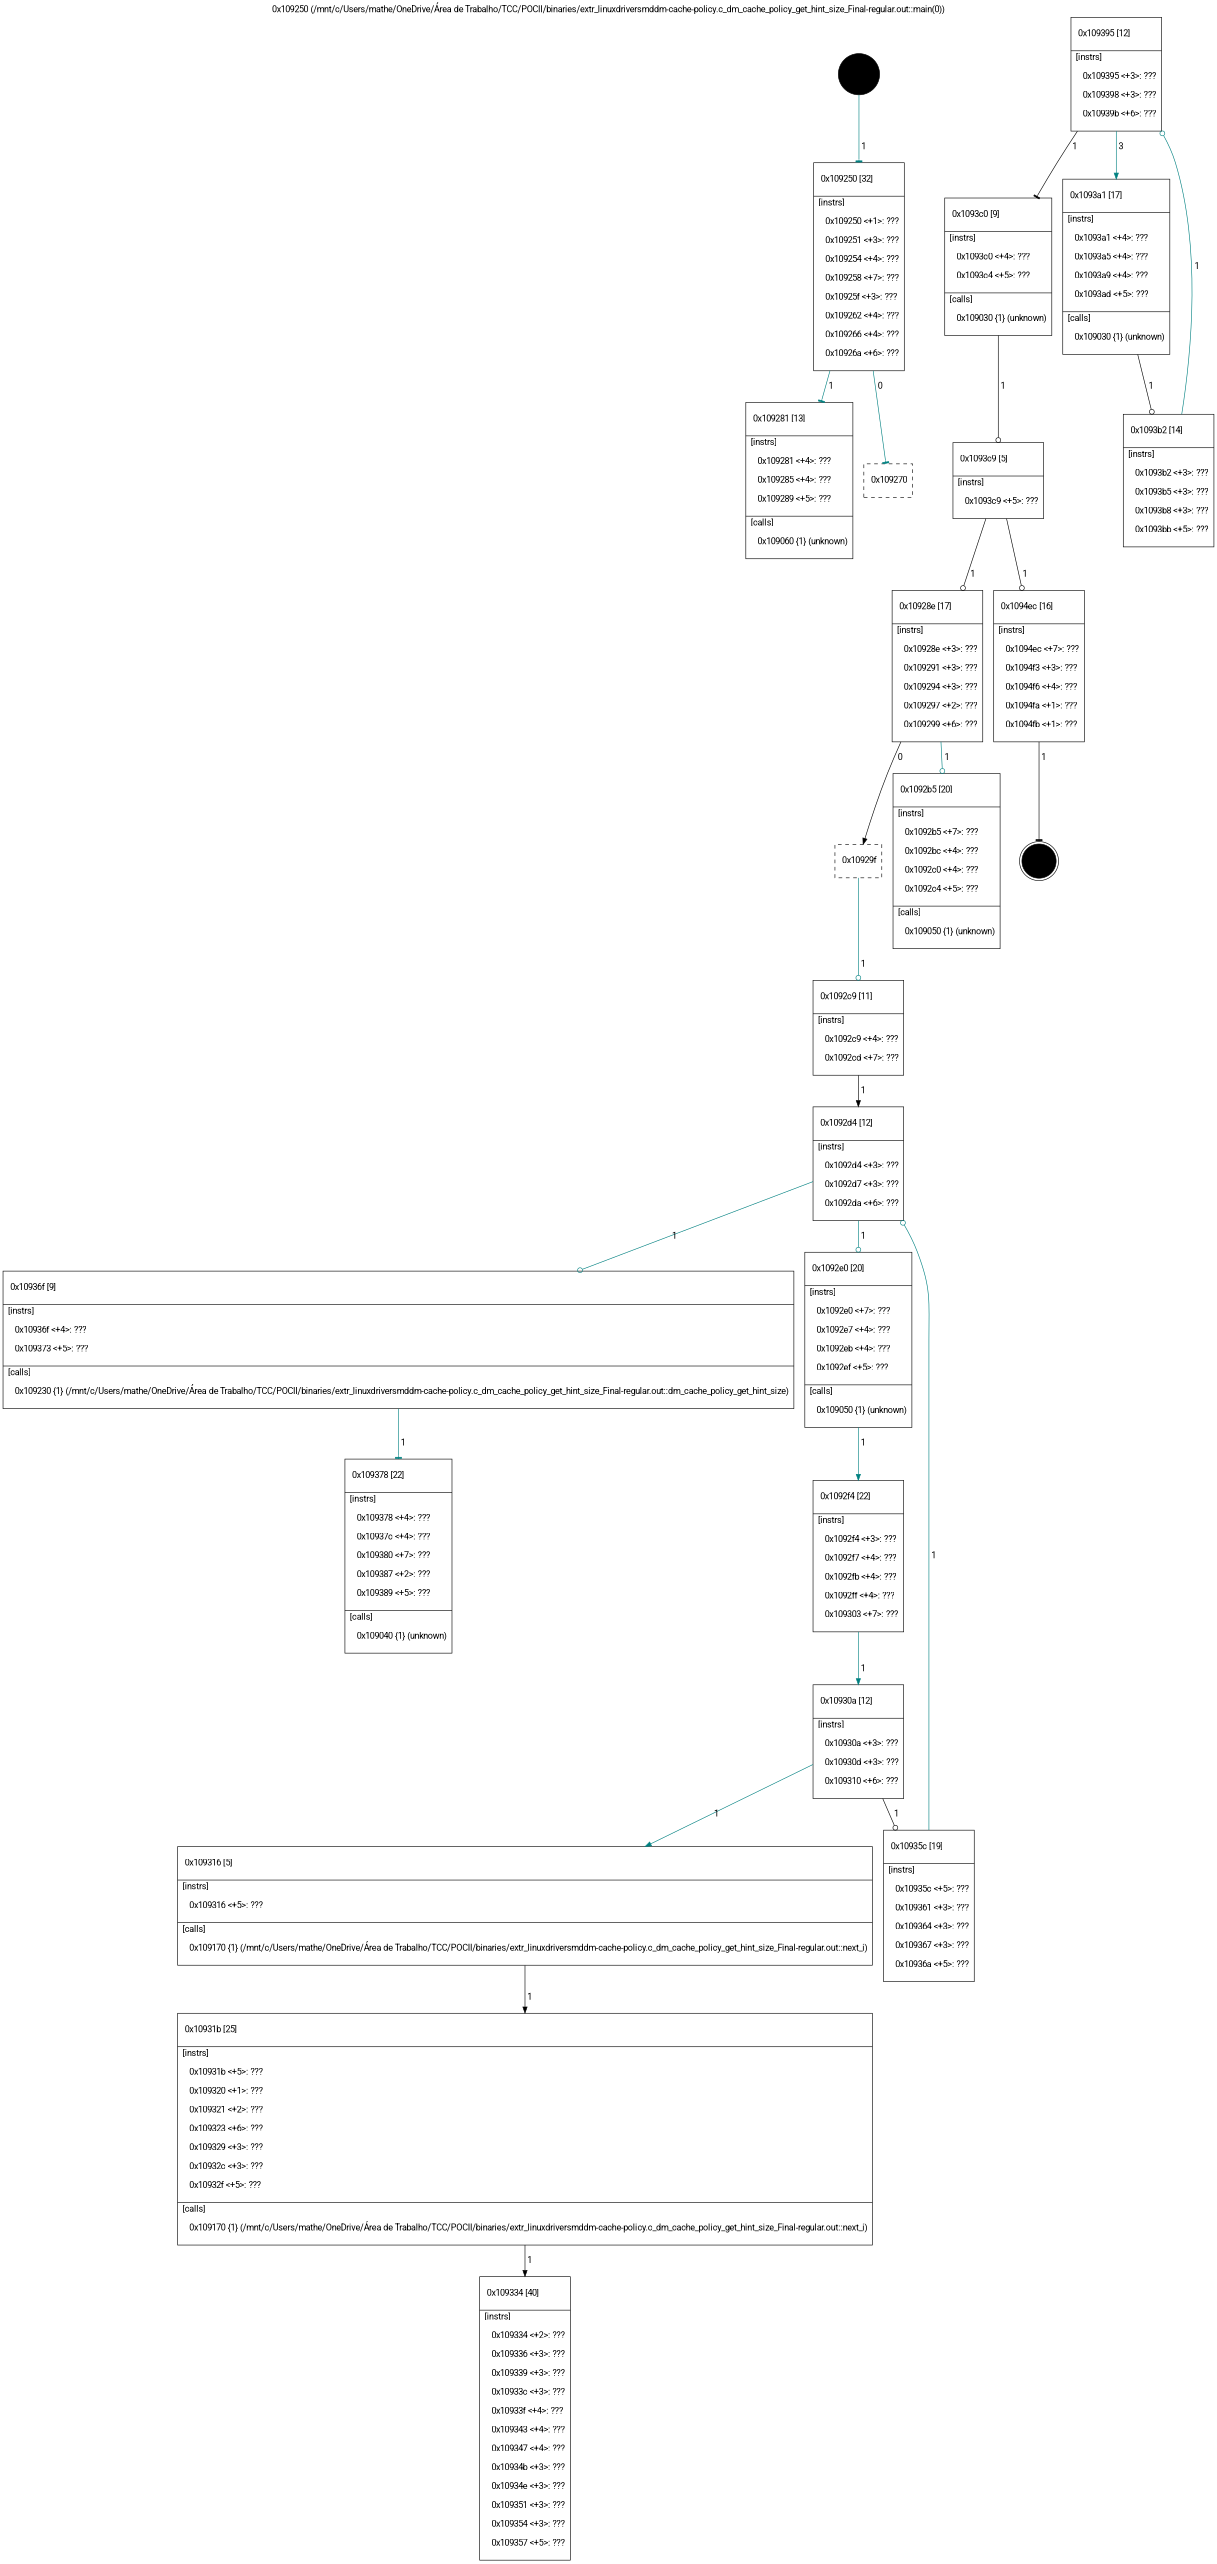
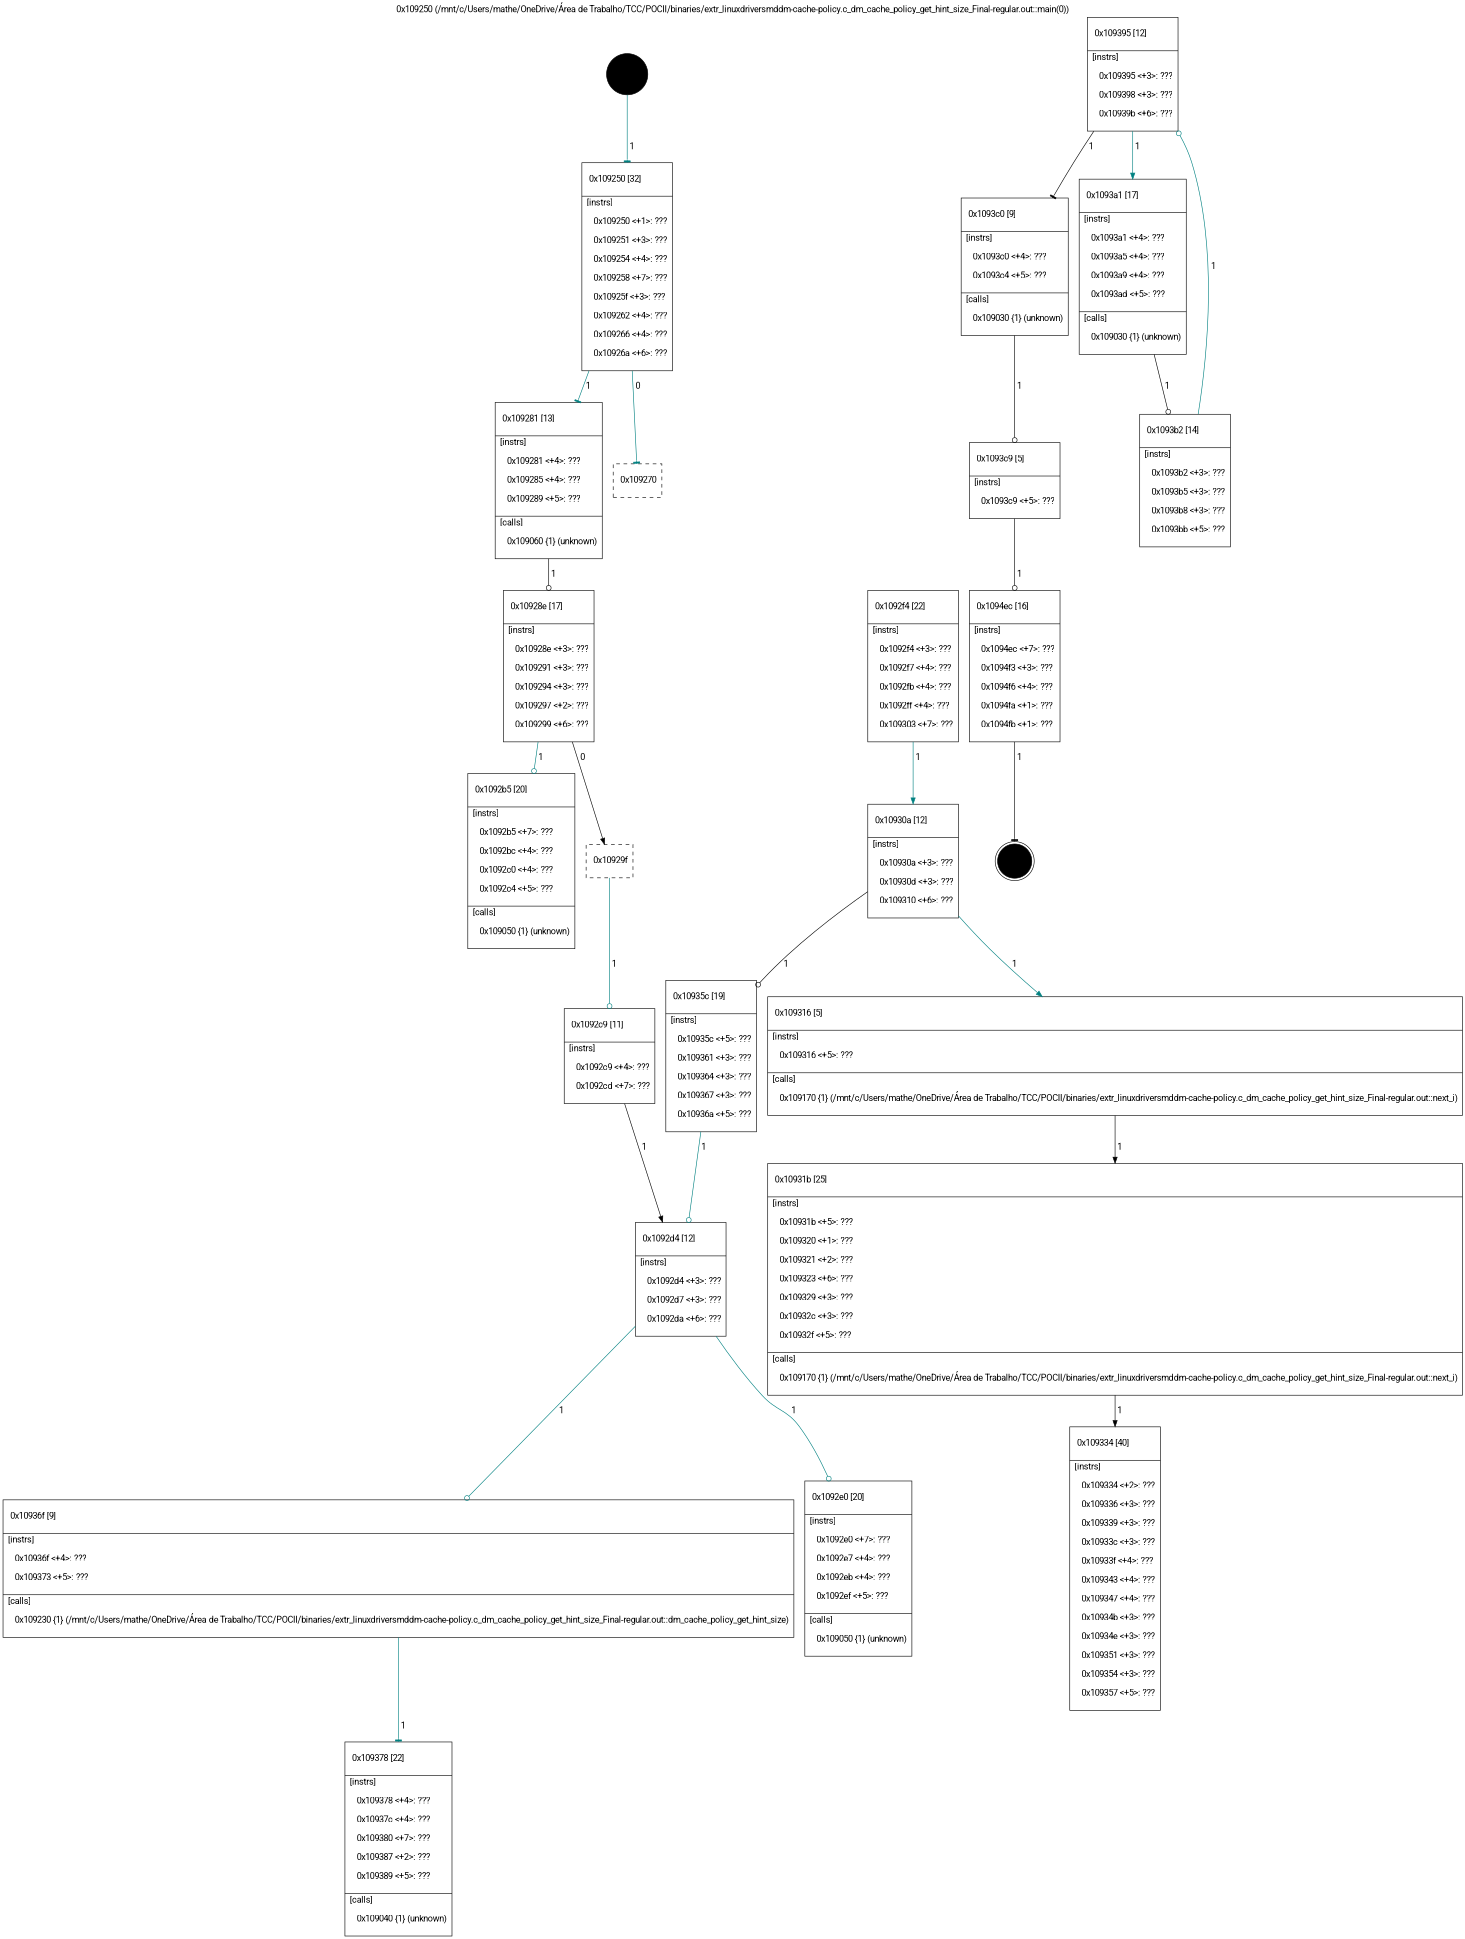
edge "0x109395 [12]" -> "0x1093a1 [17]": label " 3" -> " 1"
edge "0x1093c9 [5]" -> "0x10928e [17]": now "0x109281 [13]" -> "0x10928e [17]"
edge "0x1092e0 [20]" -> "0x1092f4 [22]": removed, label "1"
